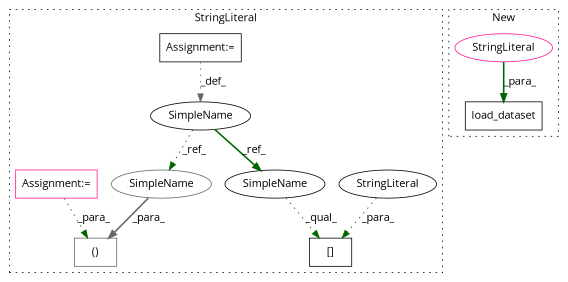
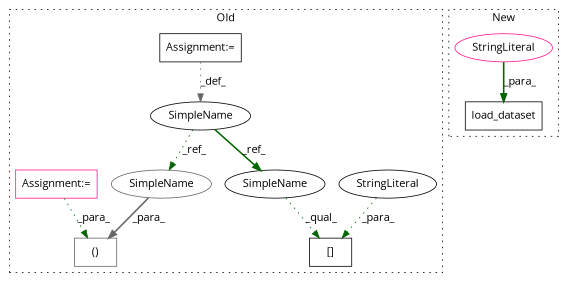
cluster "StringLiteral": label "StringLiteral" -> "Old"
